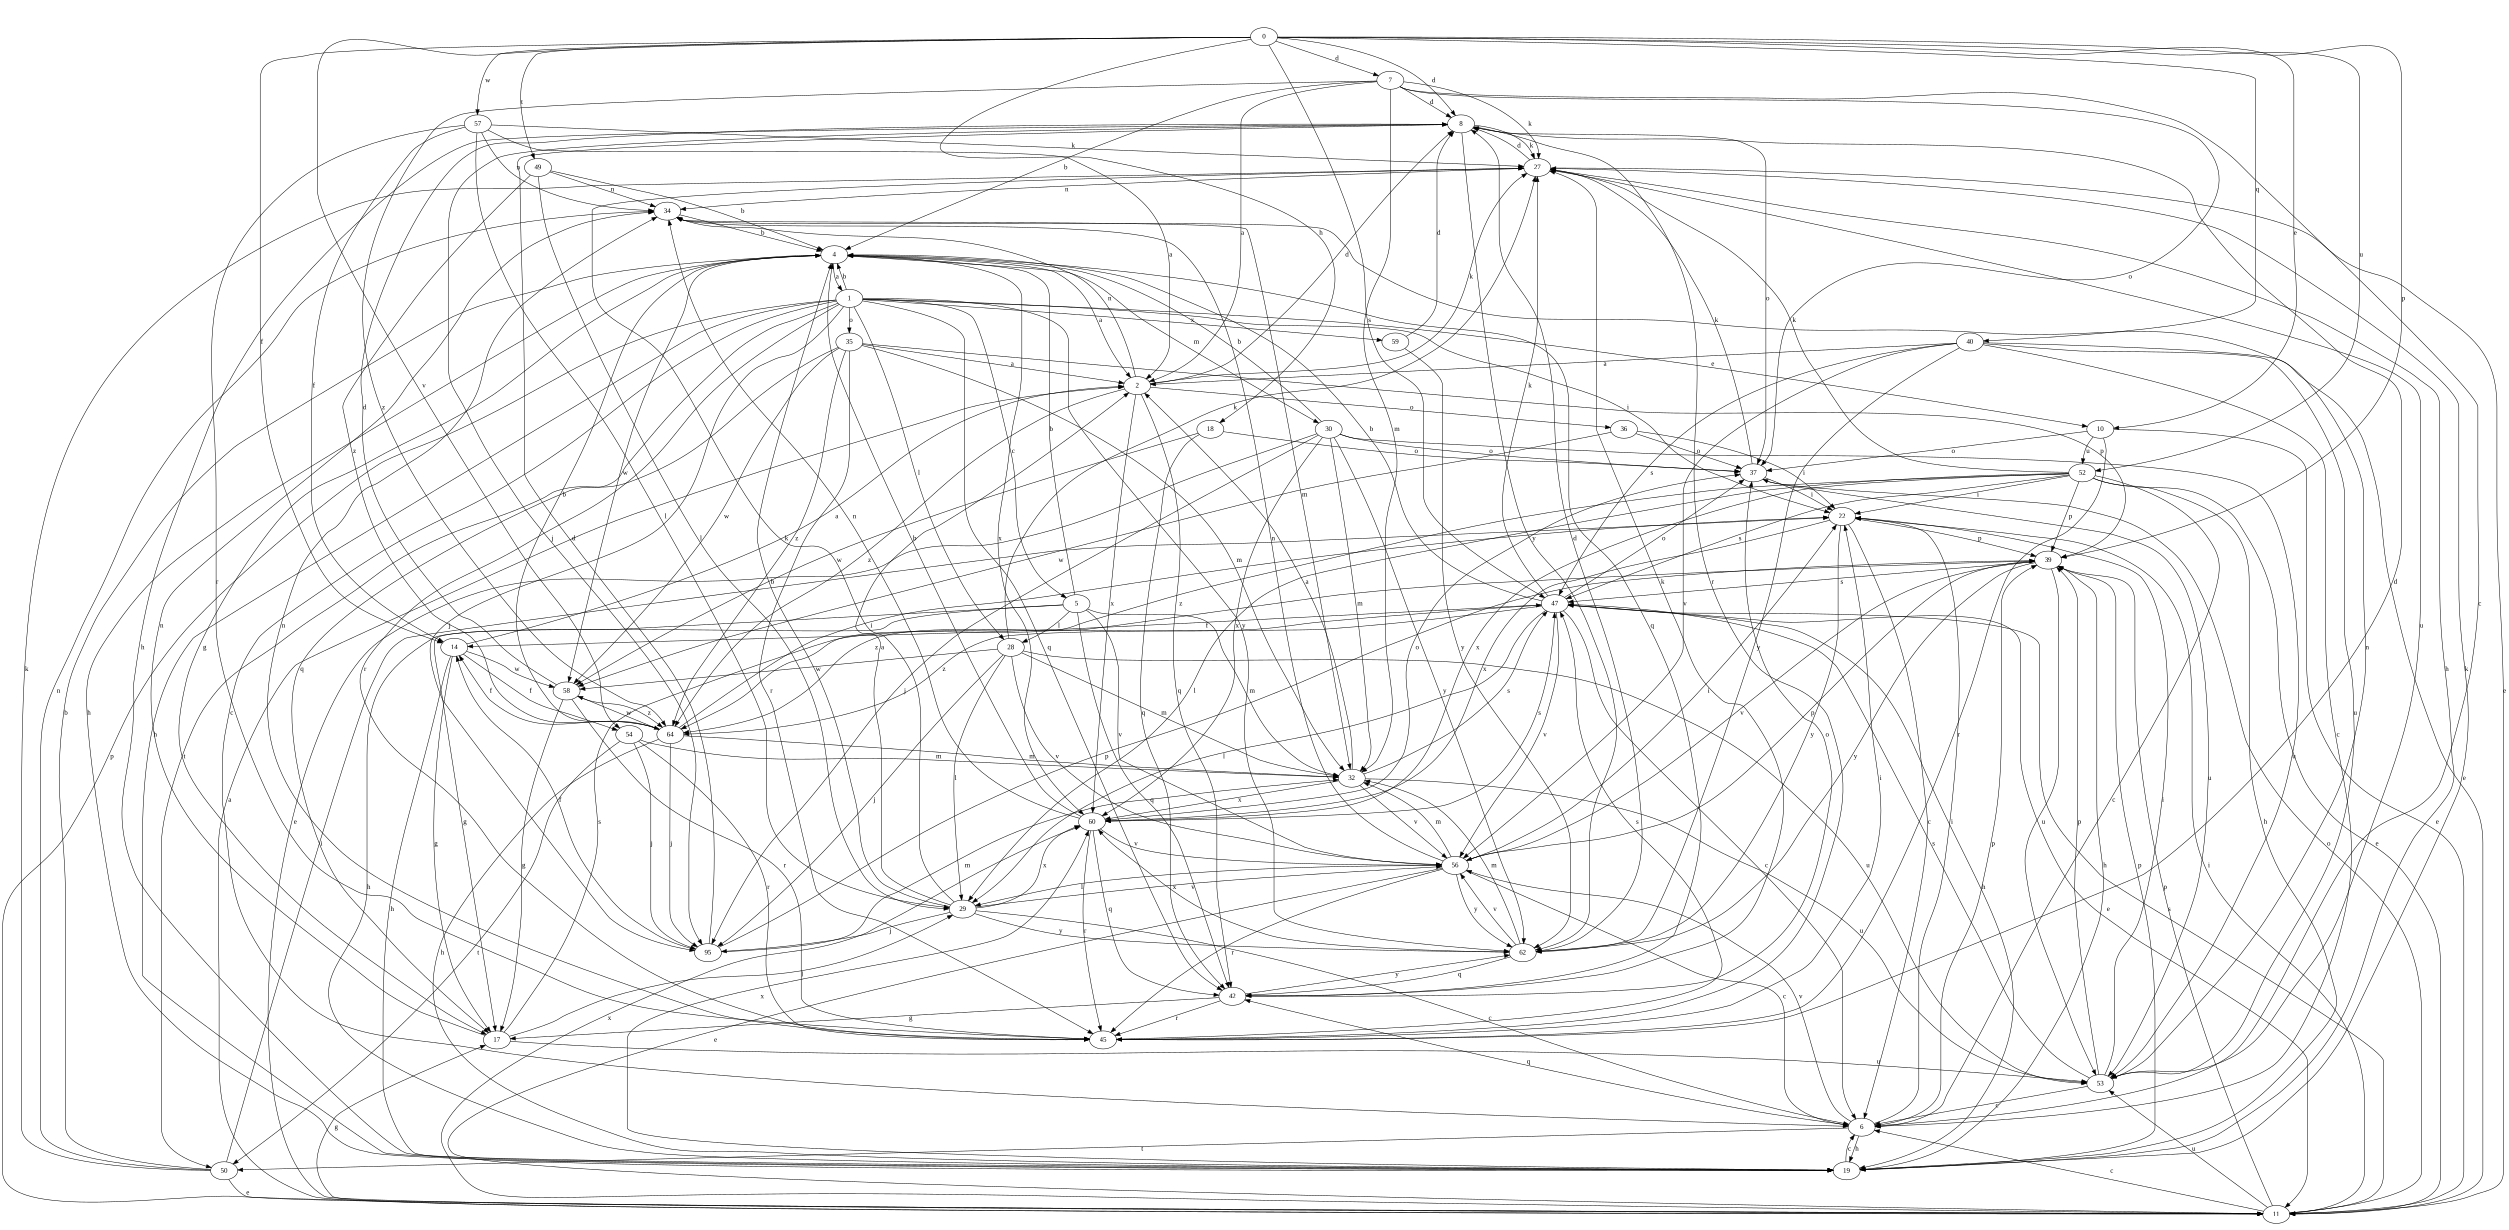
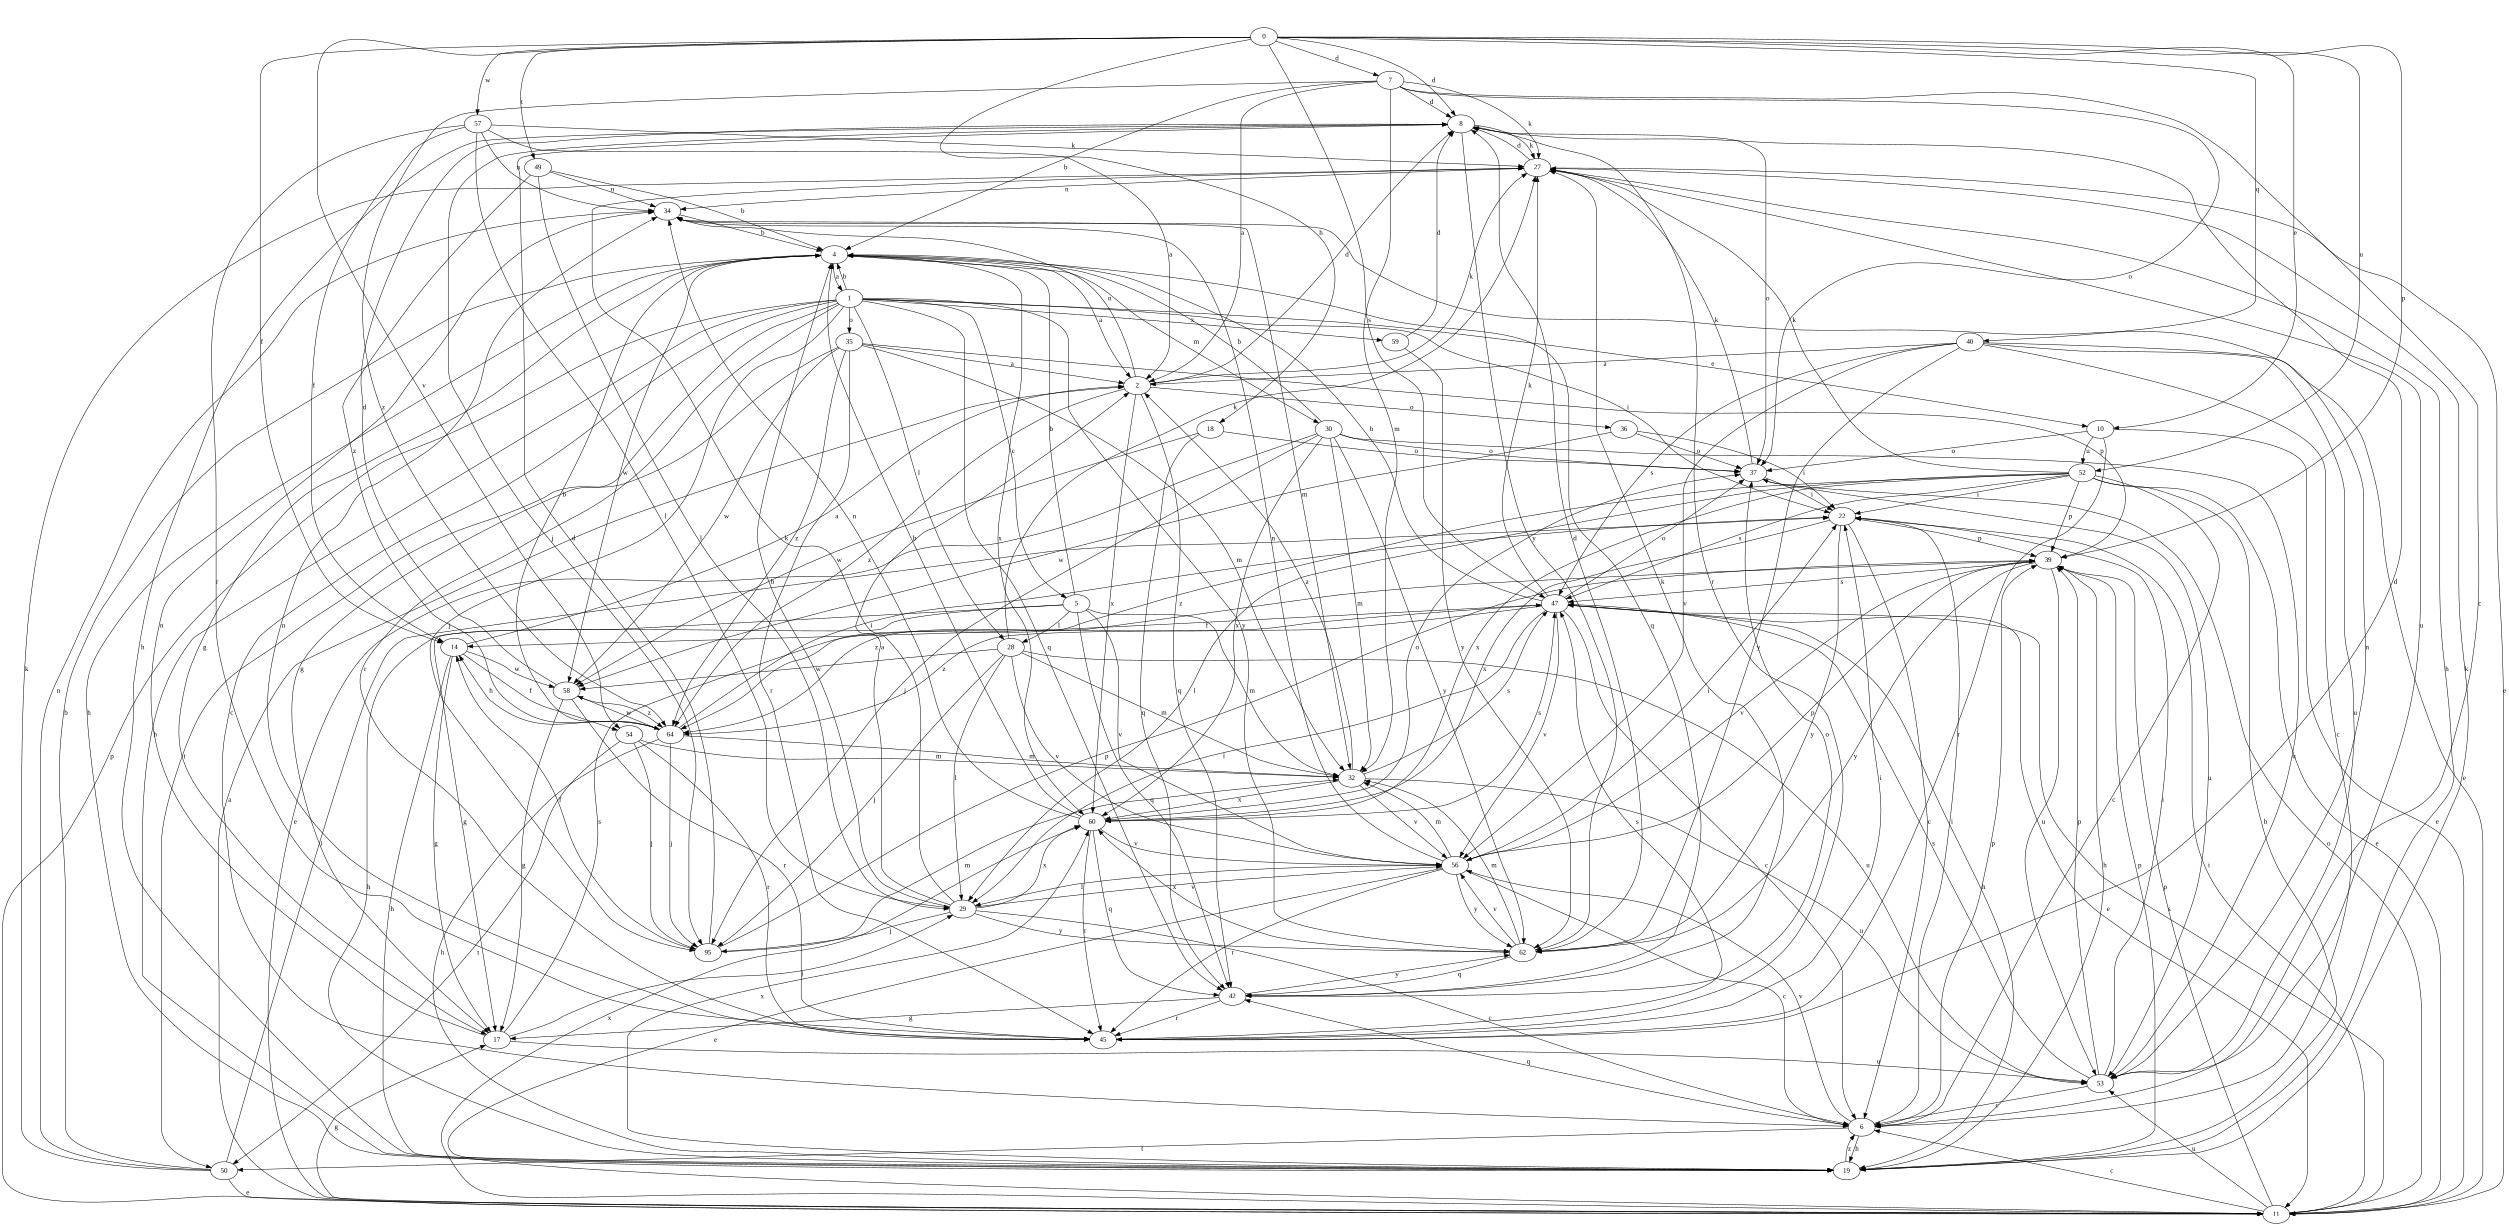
edge "1" -> "17": label "q" -> "g"
edge "64" -> "14": label "f" -> "h"
edge "19" -> "6": label "c" -> "z"
